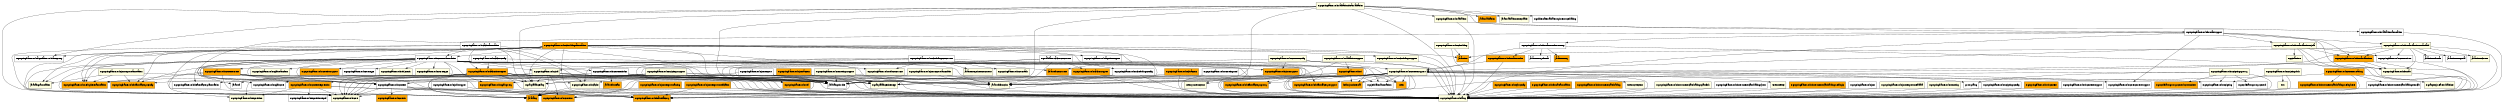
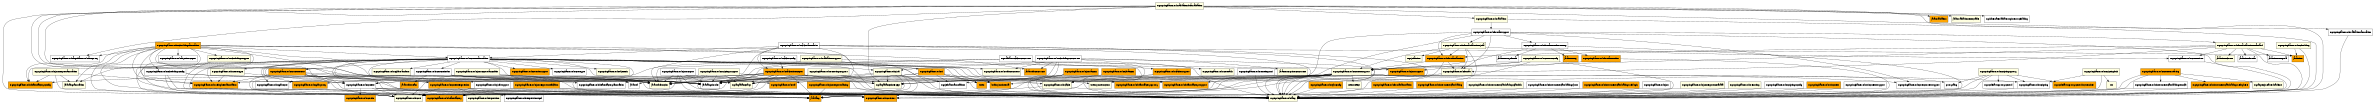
node "kotlin_collections": removed
edge "org_springframework_format_support" -> "org_springframework_core": added
edge "org_springframework_format" -> "java_lang": added
